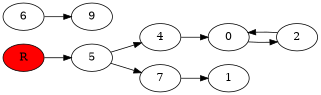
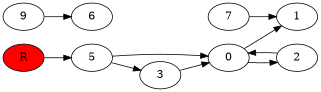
edge "6" -> "9": reversed
node "4": label "4" -> "3"
edge "0" -> "1": added
edge "5" -> "7": now "5" -> "0"
